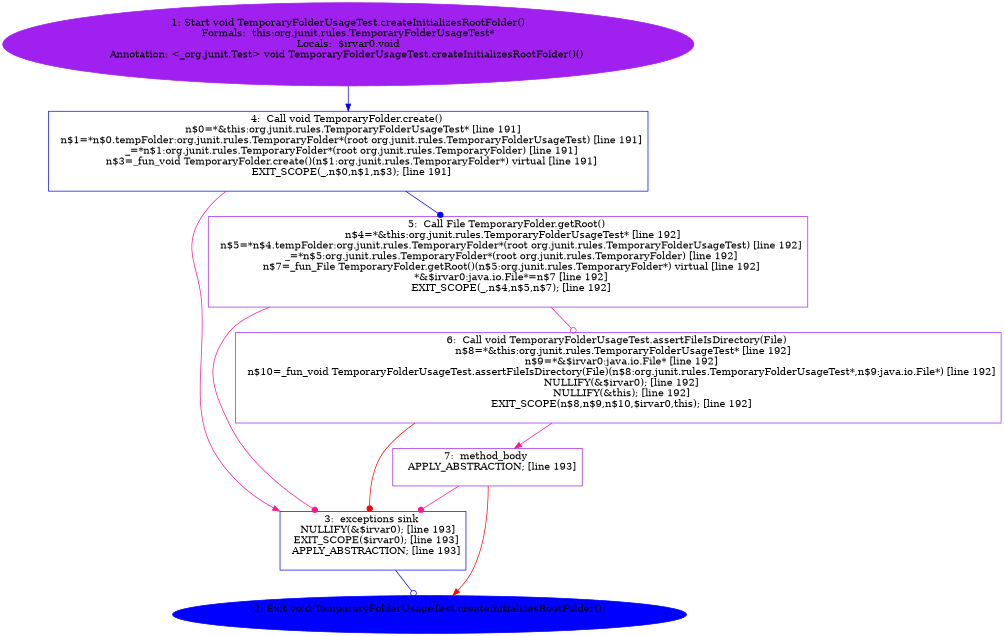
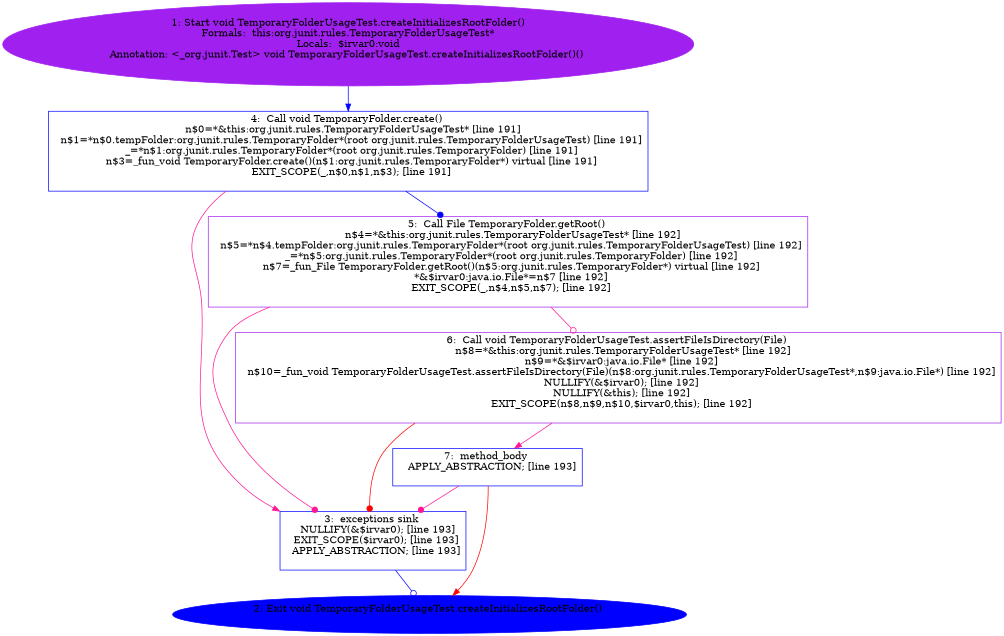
node "7:  method_body APPLY_ABSTRACTION; [line 193]": color purple -> blue
